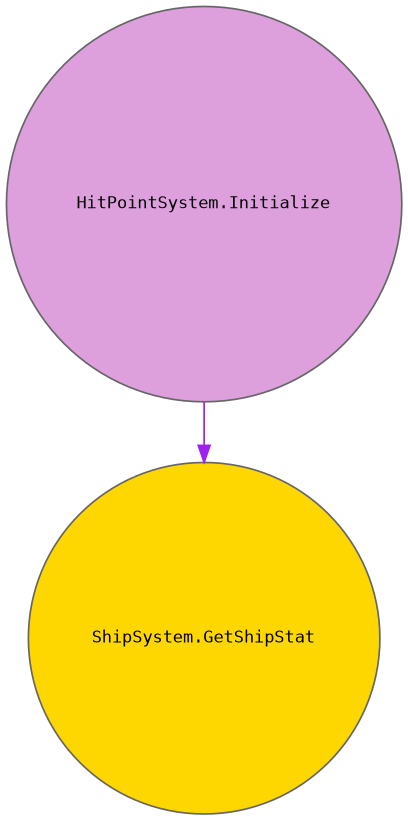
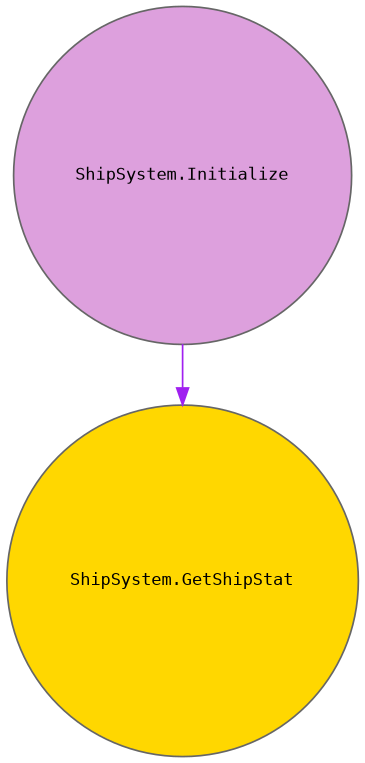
node "HitPointSystem.Initialize": label "HitPointSystem.Initialize" -> "ShipSystem.Initialize"
